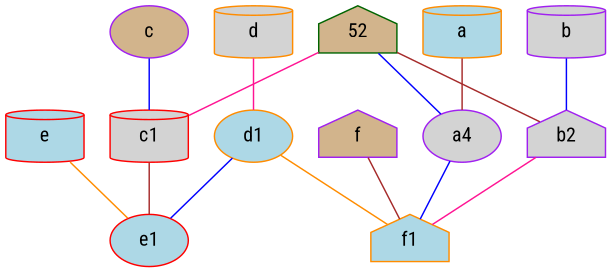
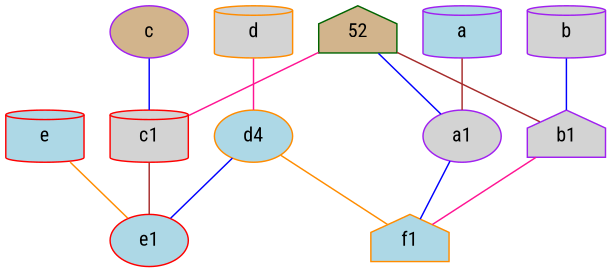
node "a": color darkorange -> purple
node "d1": label "d1" -> "d4"
node "f": removed
node "a4": label "a4" -> "a1"
node "b2": label "b2" -> "b1"
